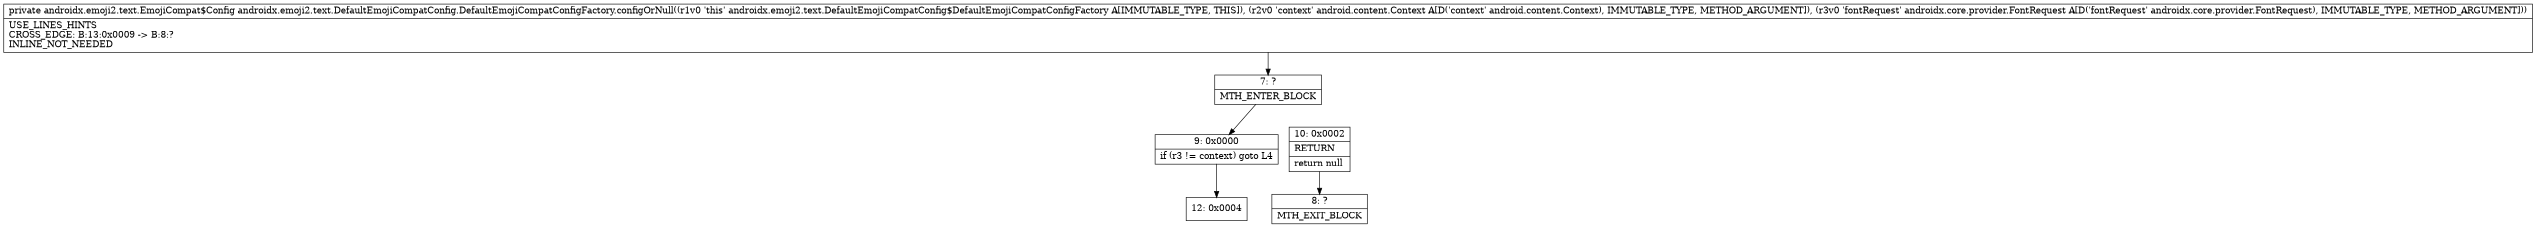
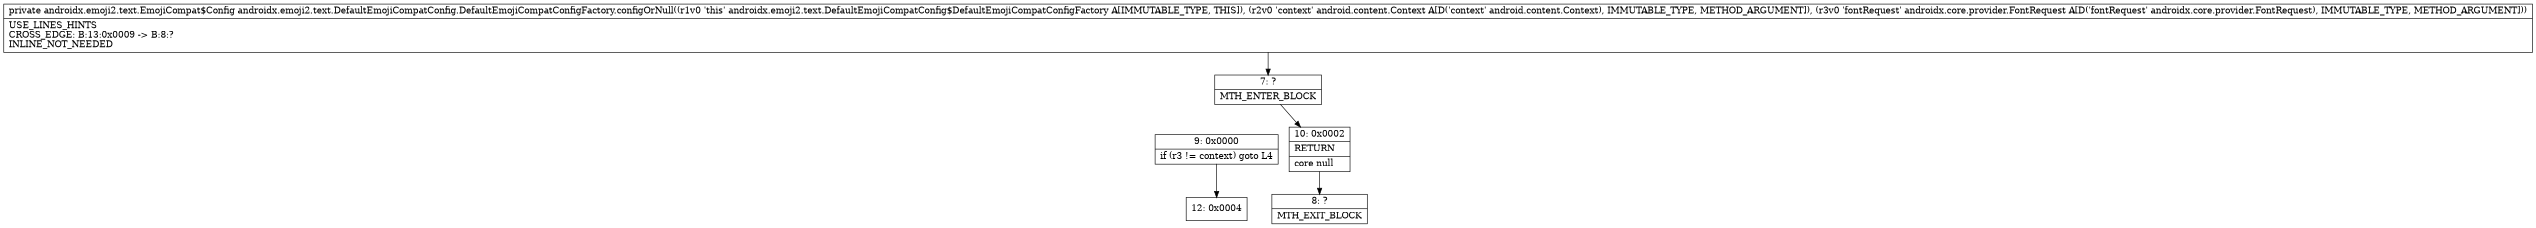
edge "7: ?" -> "9: 0x0000": now "7: ?" -> "10: 0x0002"
node "10: 0x0002": text "return null" -> "core null"
